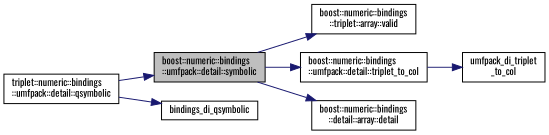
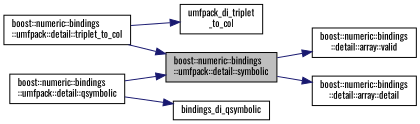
node "boost::numeric::bindings ::triplet::array::valid": label "boost::numeric::bindings ::triplet::array::valid" -> "boost::numeric::bindings ::detail::array::valid"
edge "boost::numeric::bindings ::umfpack::detail::symbolic" -> "boost::numeric::bindings ::umfpack::detail::triplet_to_col": reversed
node "triplet::numeric::bindings ::umfpack::detail::qsymbolic": label "triplet::numeric::bindings ::umfpack::detail::qsymbolic" -> "boost::numeric::bindings ::umfpack::detail::qsymbolic"
